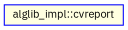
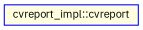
node "alglib_impl::cvreport": label "alglib_impl::cvreport" -> "cvreport_impl::cvreport"
